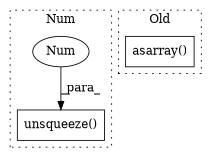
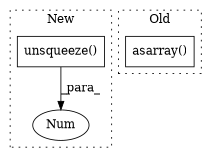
cluster "Num": label "Num" -> "New"
edge "Num" -> "unsqueeze()": reversed
